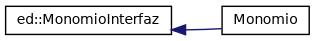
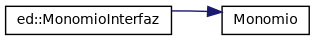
edge "Monomio" -> "ed::MonomioInterfaz": reversed
